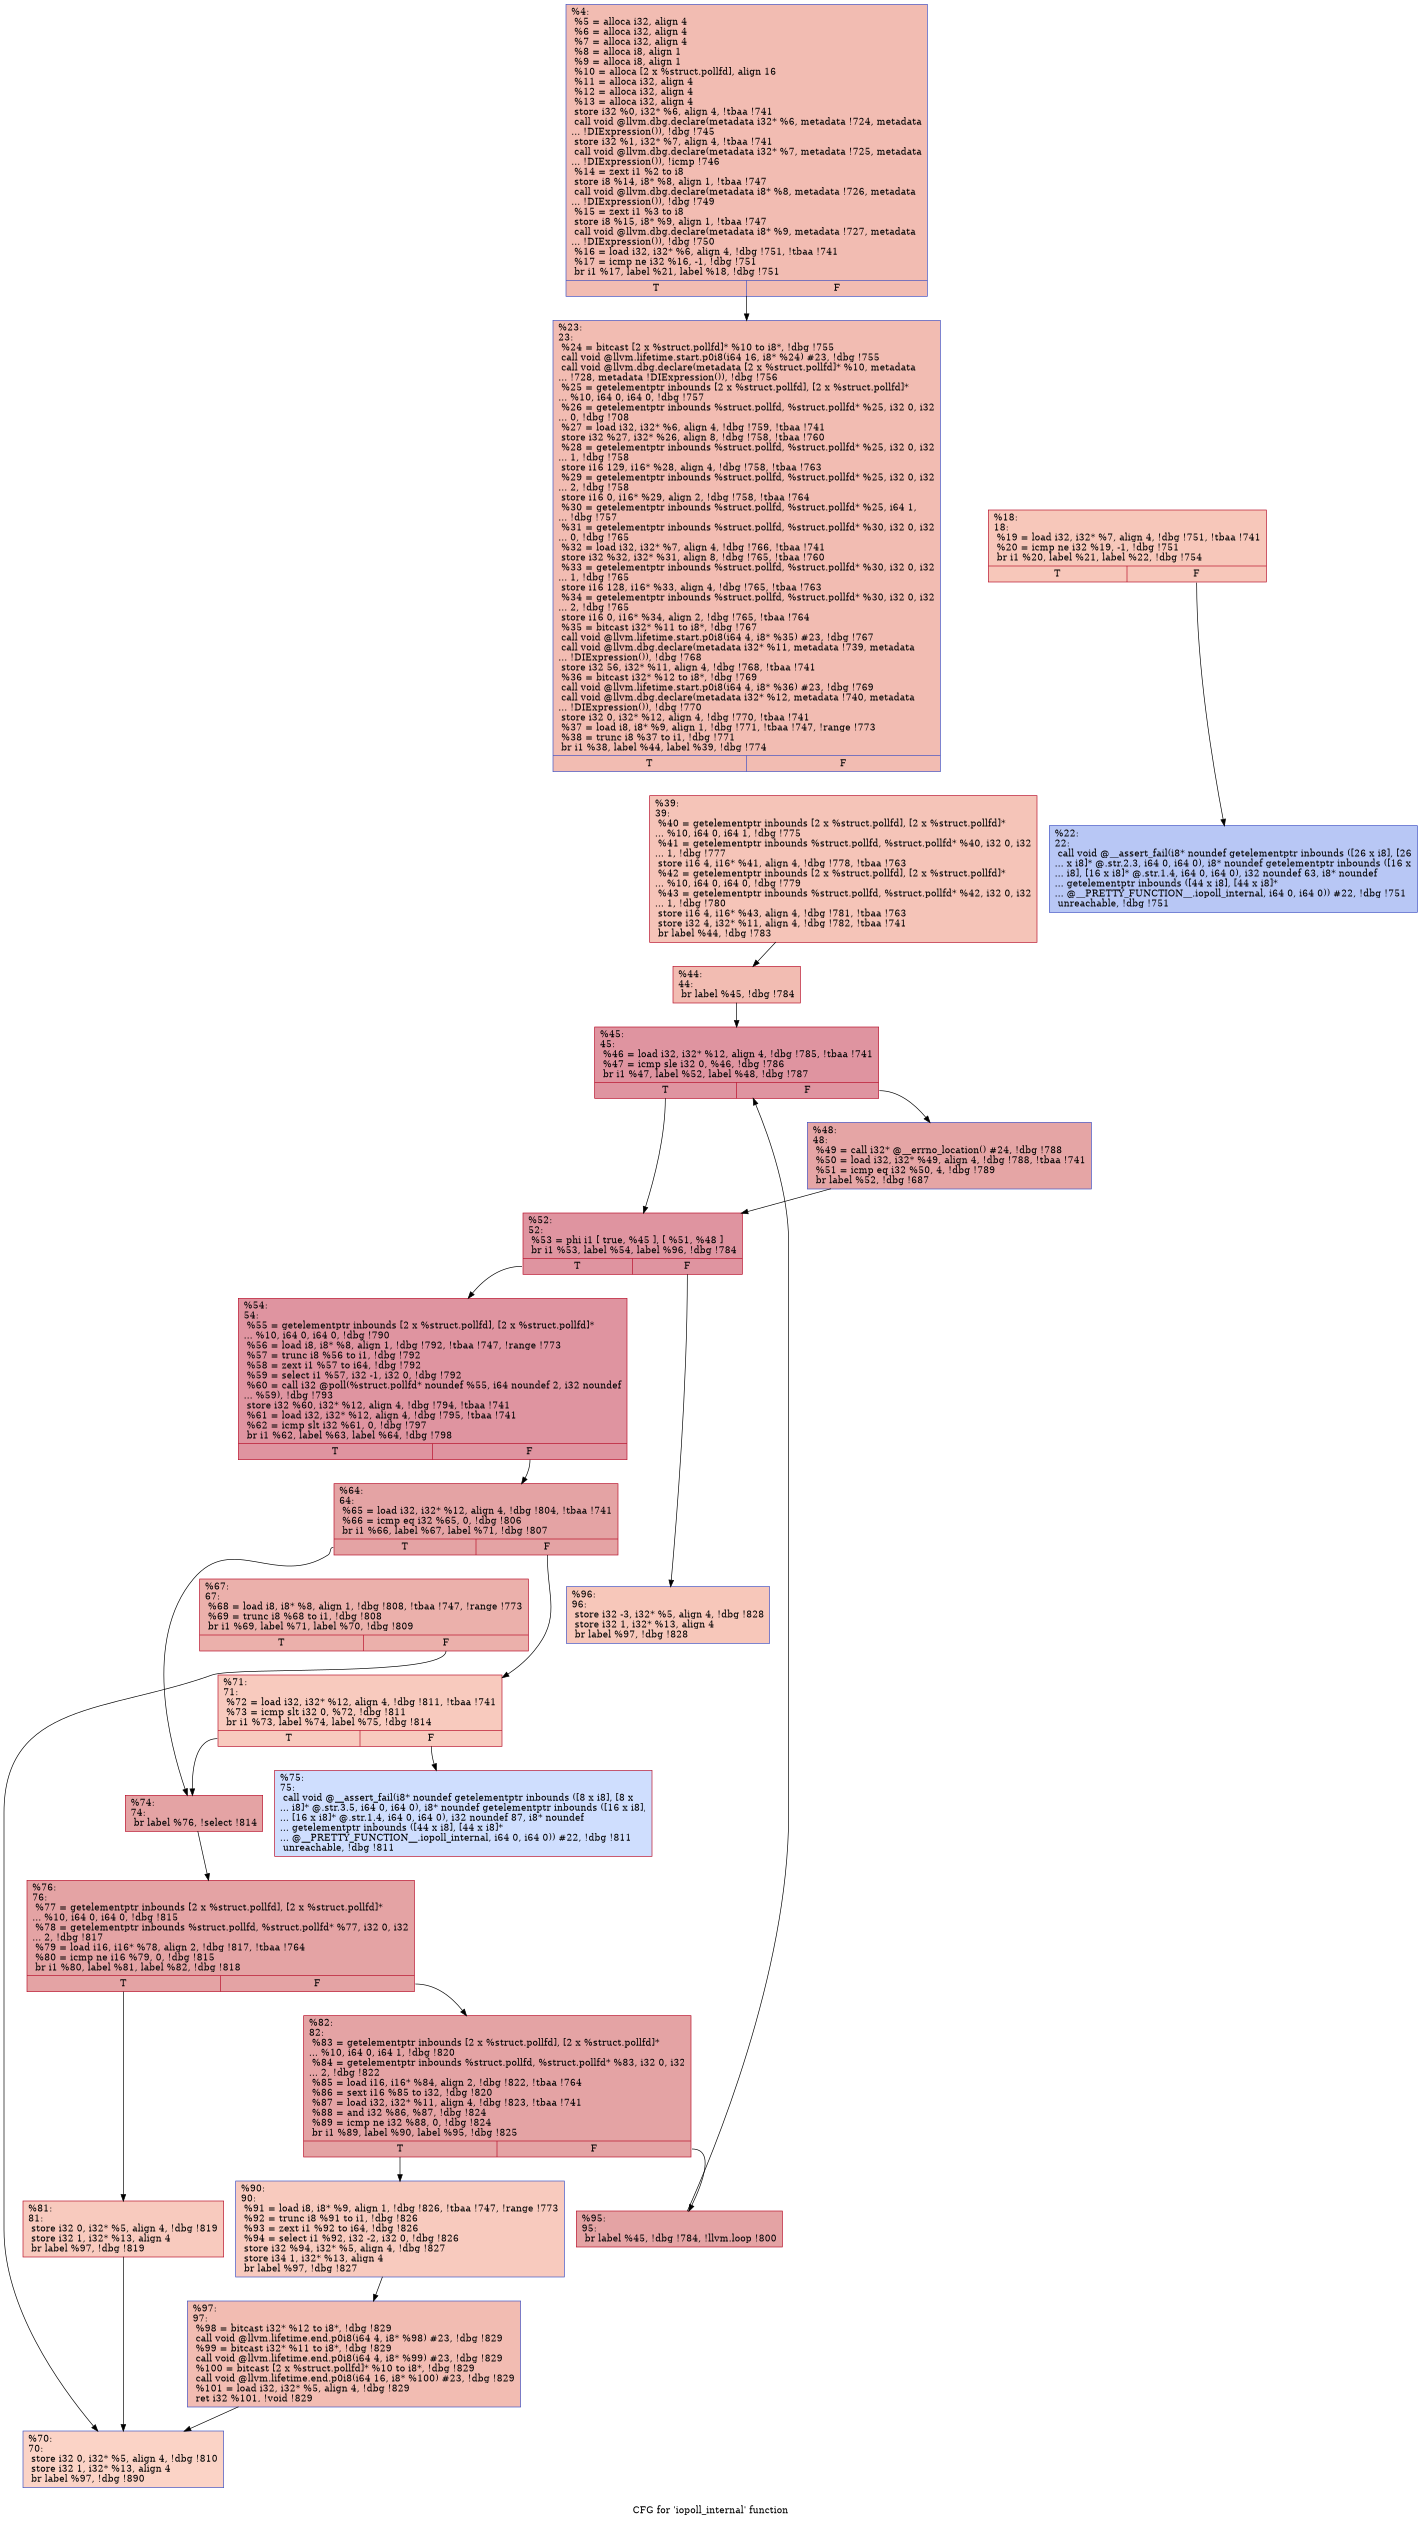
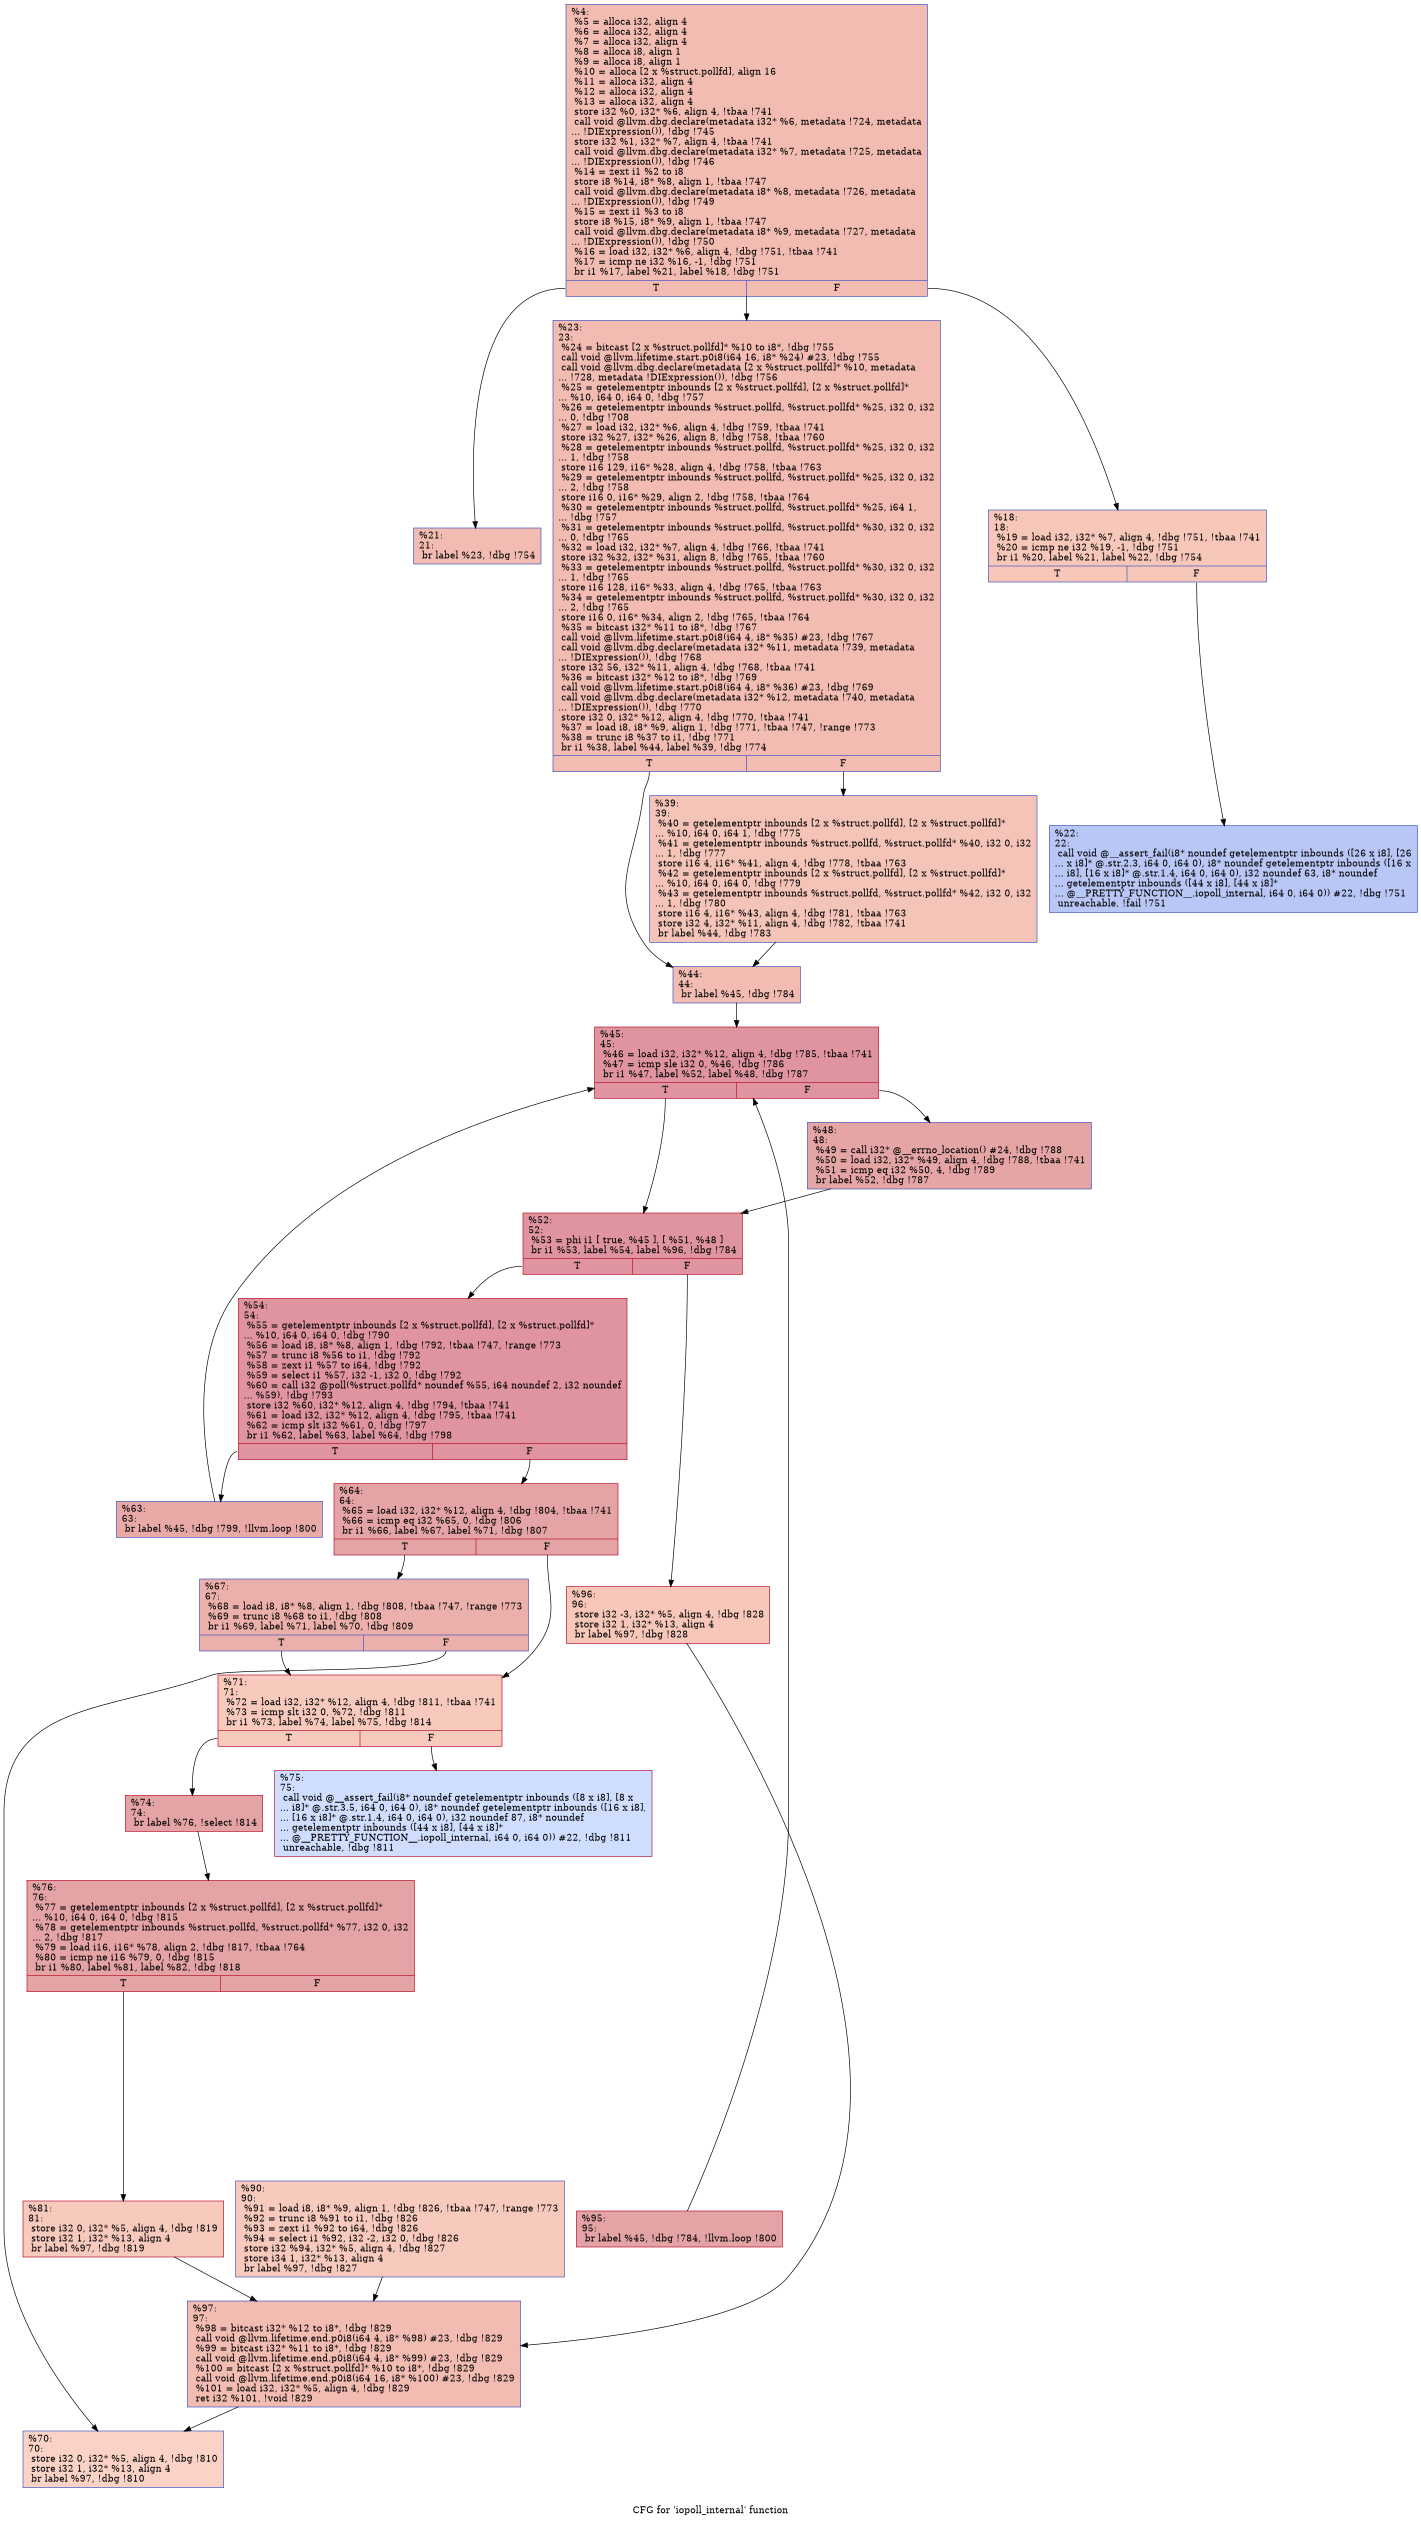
node "%4:": text "... !DIExpression()), !icmp !746" -> "... !DIExpression()), !dbg !746"
edge "%4:" -> "%18:": added
node "%21:": added
node "%18:": color #b70d28ff -> #3d50c3ff
edge "%23:" -> "%39:": added
node "%39:": color #b70d28ff -> #3d50c3ff
edge "%23:" -> "%44:": added
node "%22:": text "unreachable, !dbg !751" -> "unreachable, !fail !751"
node "%44:": color #b70d28ff -> #3d50c3ff
node "%48:": text "br label %52, !dbg !687" -> "br label %52, !dbg !787"
node "%63:": added
edge "%64:" -> "%74:": now "%64:" -> "%67:"
node "%67:": color #b70d28ff -> #3d50c3ff
node "%96:": color #3d50c3ff -> #b70d28ff
edge "%67:" -> "%71:": added
node "%82:": removed
edge "%96:" -> "%97:": added
edge "%81:" -> "%70:": now "%81:" -> "%97:"
node "%70:": text "br label %97, !dbg !890" -> "br label %97, !dbg !810"
